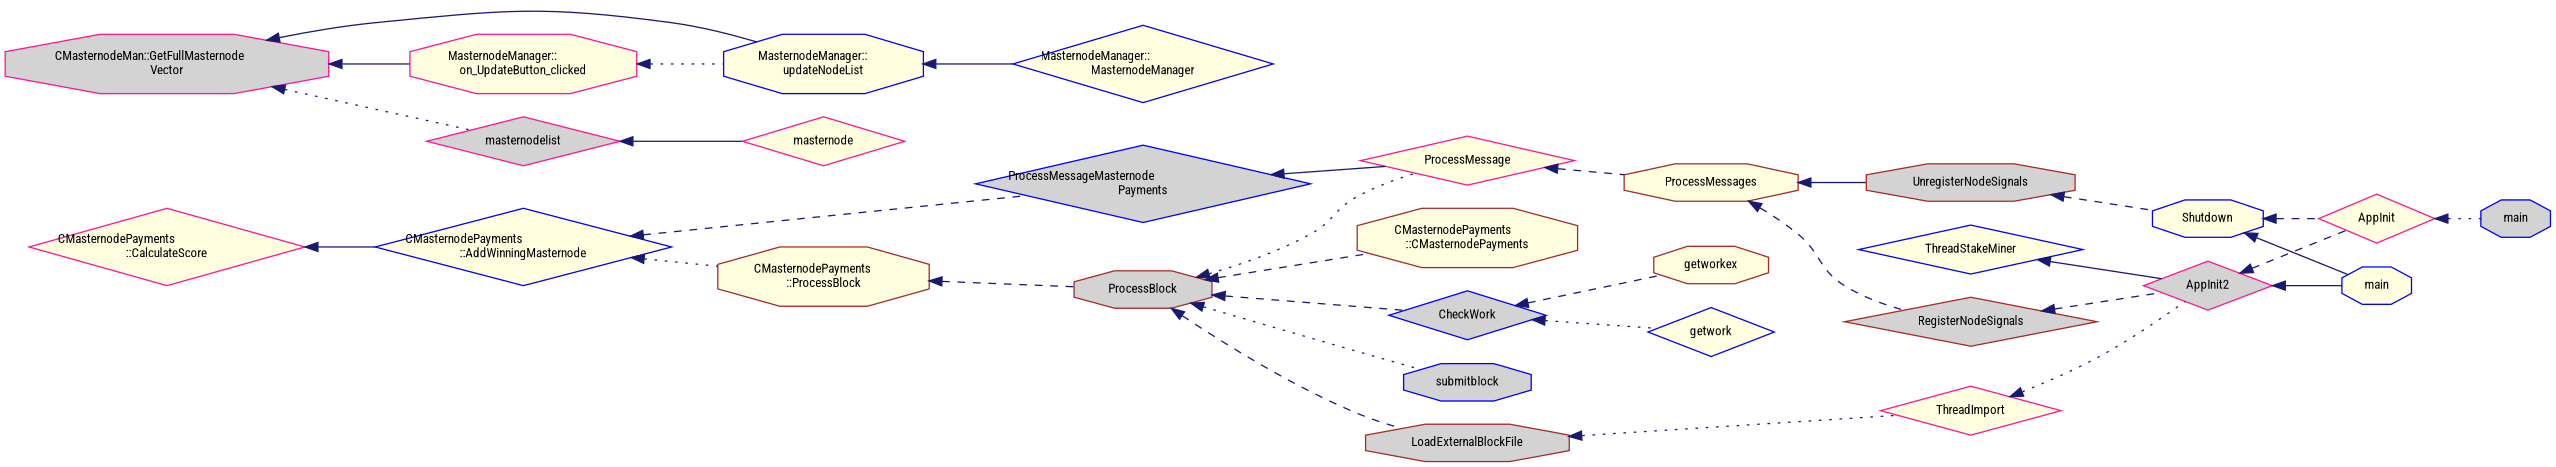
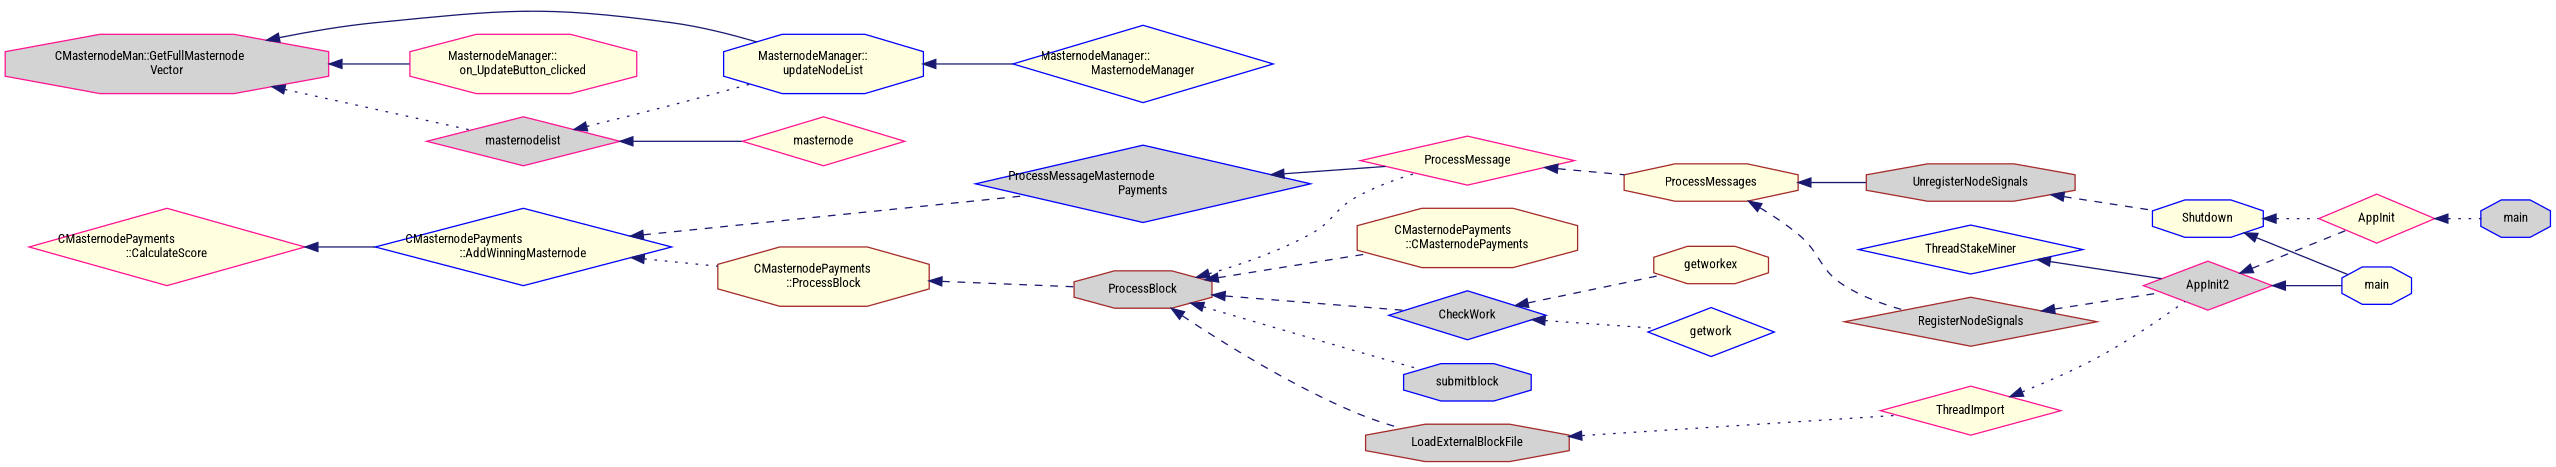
edge "MasternodeManager:: updateNodeList" -> "MasternodeManager:: on_UpdateButton_clicked": now "MasternodeManager:: updateNodeList" -> "masternodelist"
edge "AppInit" -> "Shutdown": style dashed -> dotted
